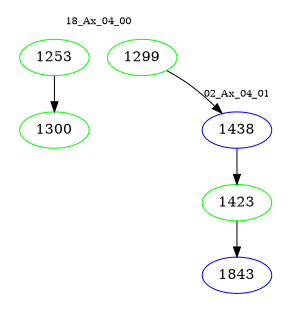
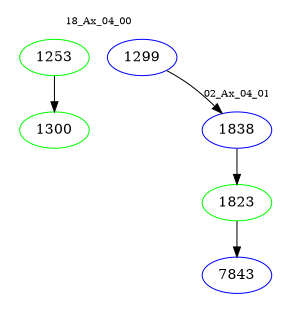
node "1299": color green -> blue
node "1438": label "1438" -> "1838"
node "1423": label "1423" -> "1823"
node "1843": label "1843" -> "7843"
